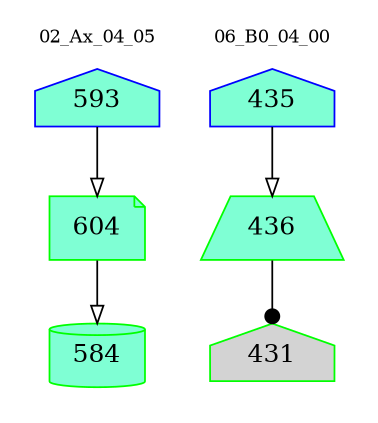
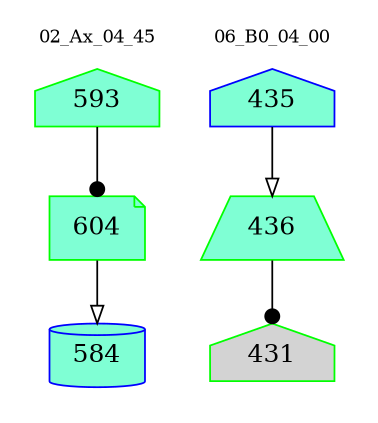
cluster "02_Ax_04_05": label "02_Ax_04_05" -> "02_Ax_04_45"
node "593": color blue -> green
edge "593" -> "604": arrowhead onormal -> dot
node "584": color green -> blue
